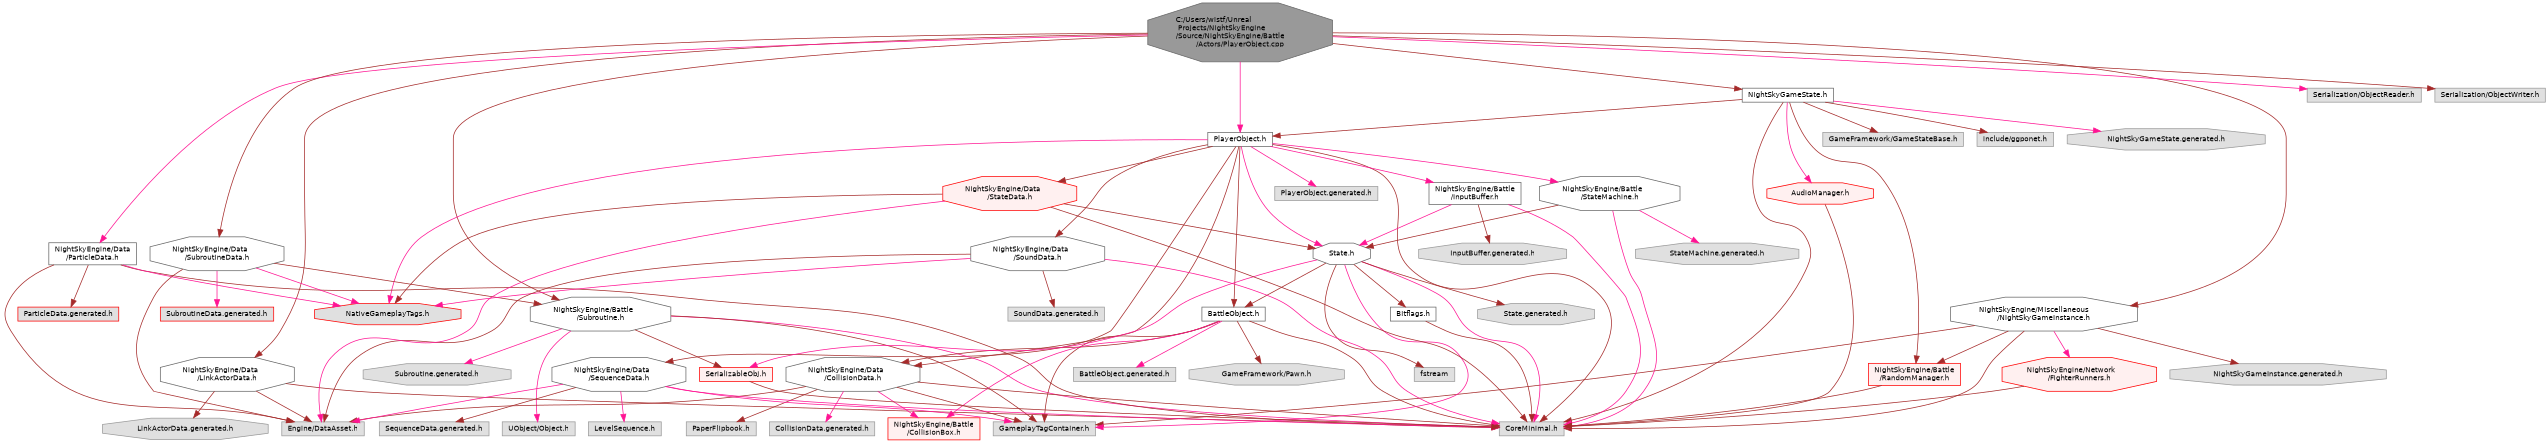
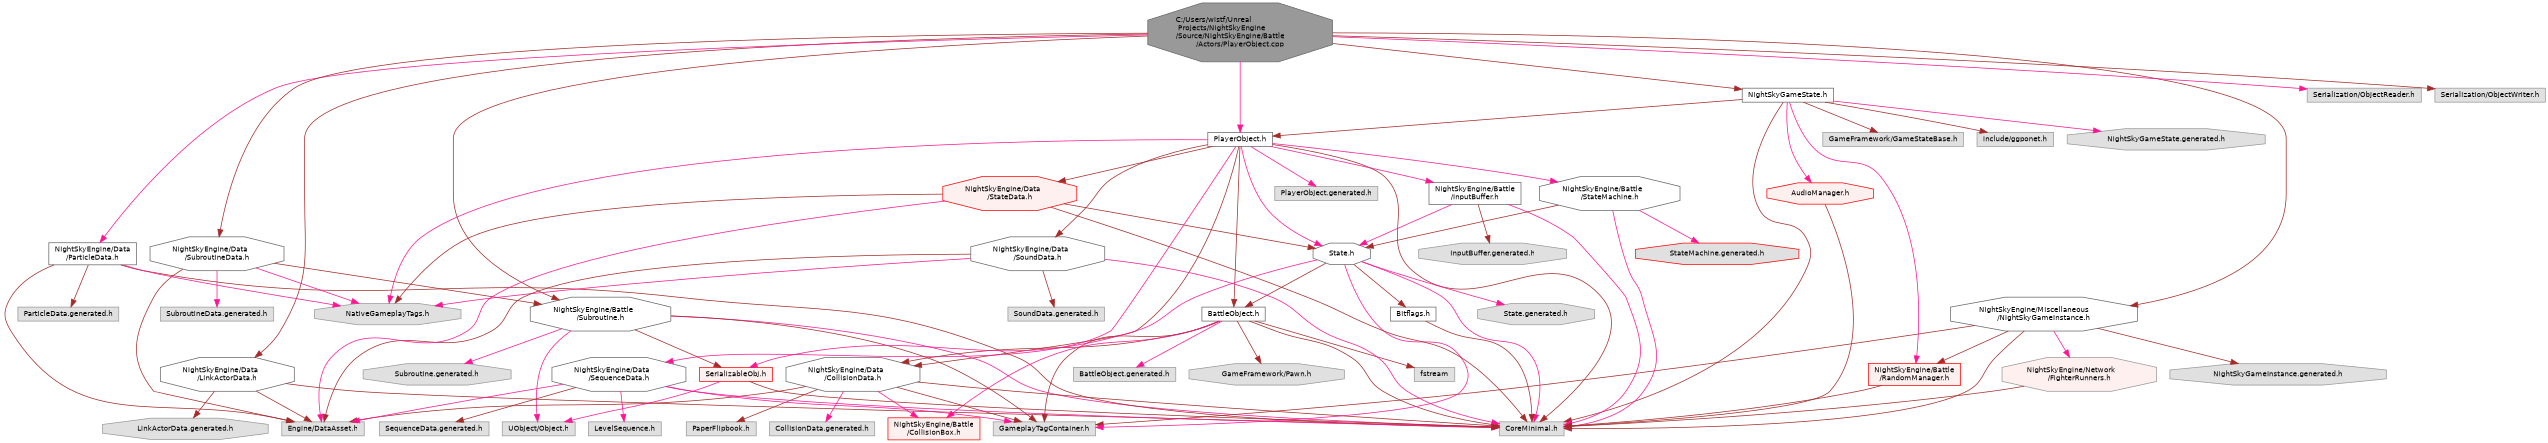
edge "NightSkyGameState.h" -> "NightSkyEngine/Battle /RandomManager.h": color brown -> deeppink
node "StateMachine.generated.h": color grey60 -> red
edge "State.h" -> "State.generated.h": color brown -> deeppink
node "ParticleData.generated.h": color red -> grey60
node "SubroutineData.generated.h": color red -> grey60
node "NativeGameplayTags.h": color red -> grey60
edge "State.h" -> "fstream": now "BattleObject.h" -> "fstream"
edge "PlayerObject.h" -> "NightSkyEngine/Data /SequenceData.h": color brown -> deeppink
node "NightSkyEngine/Network /FighterRunners.h": color red -> grey60
edge "SerializableObj.h" -> "UObject/Object.h": added
